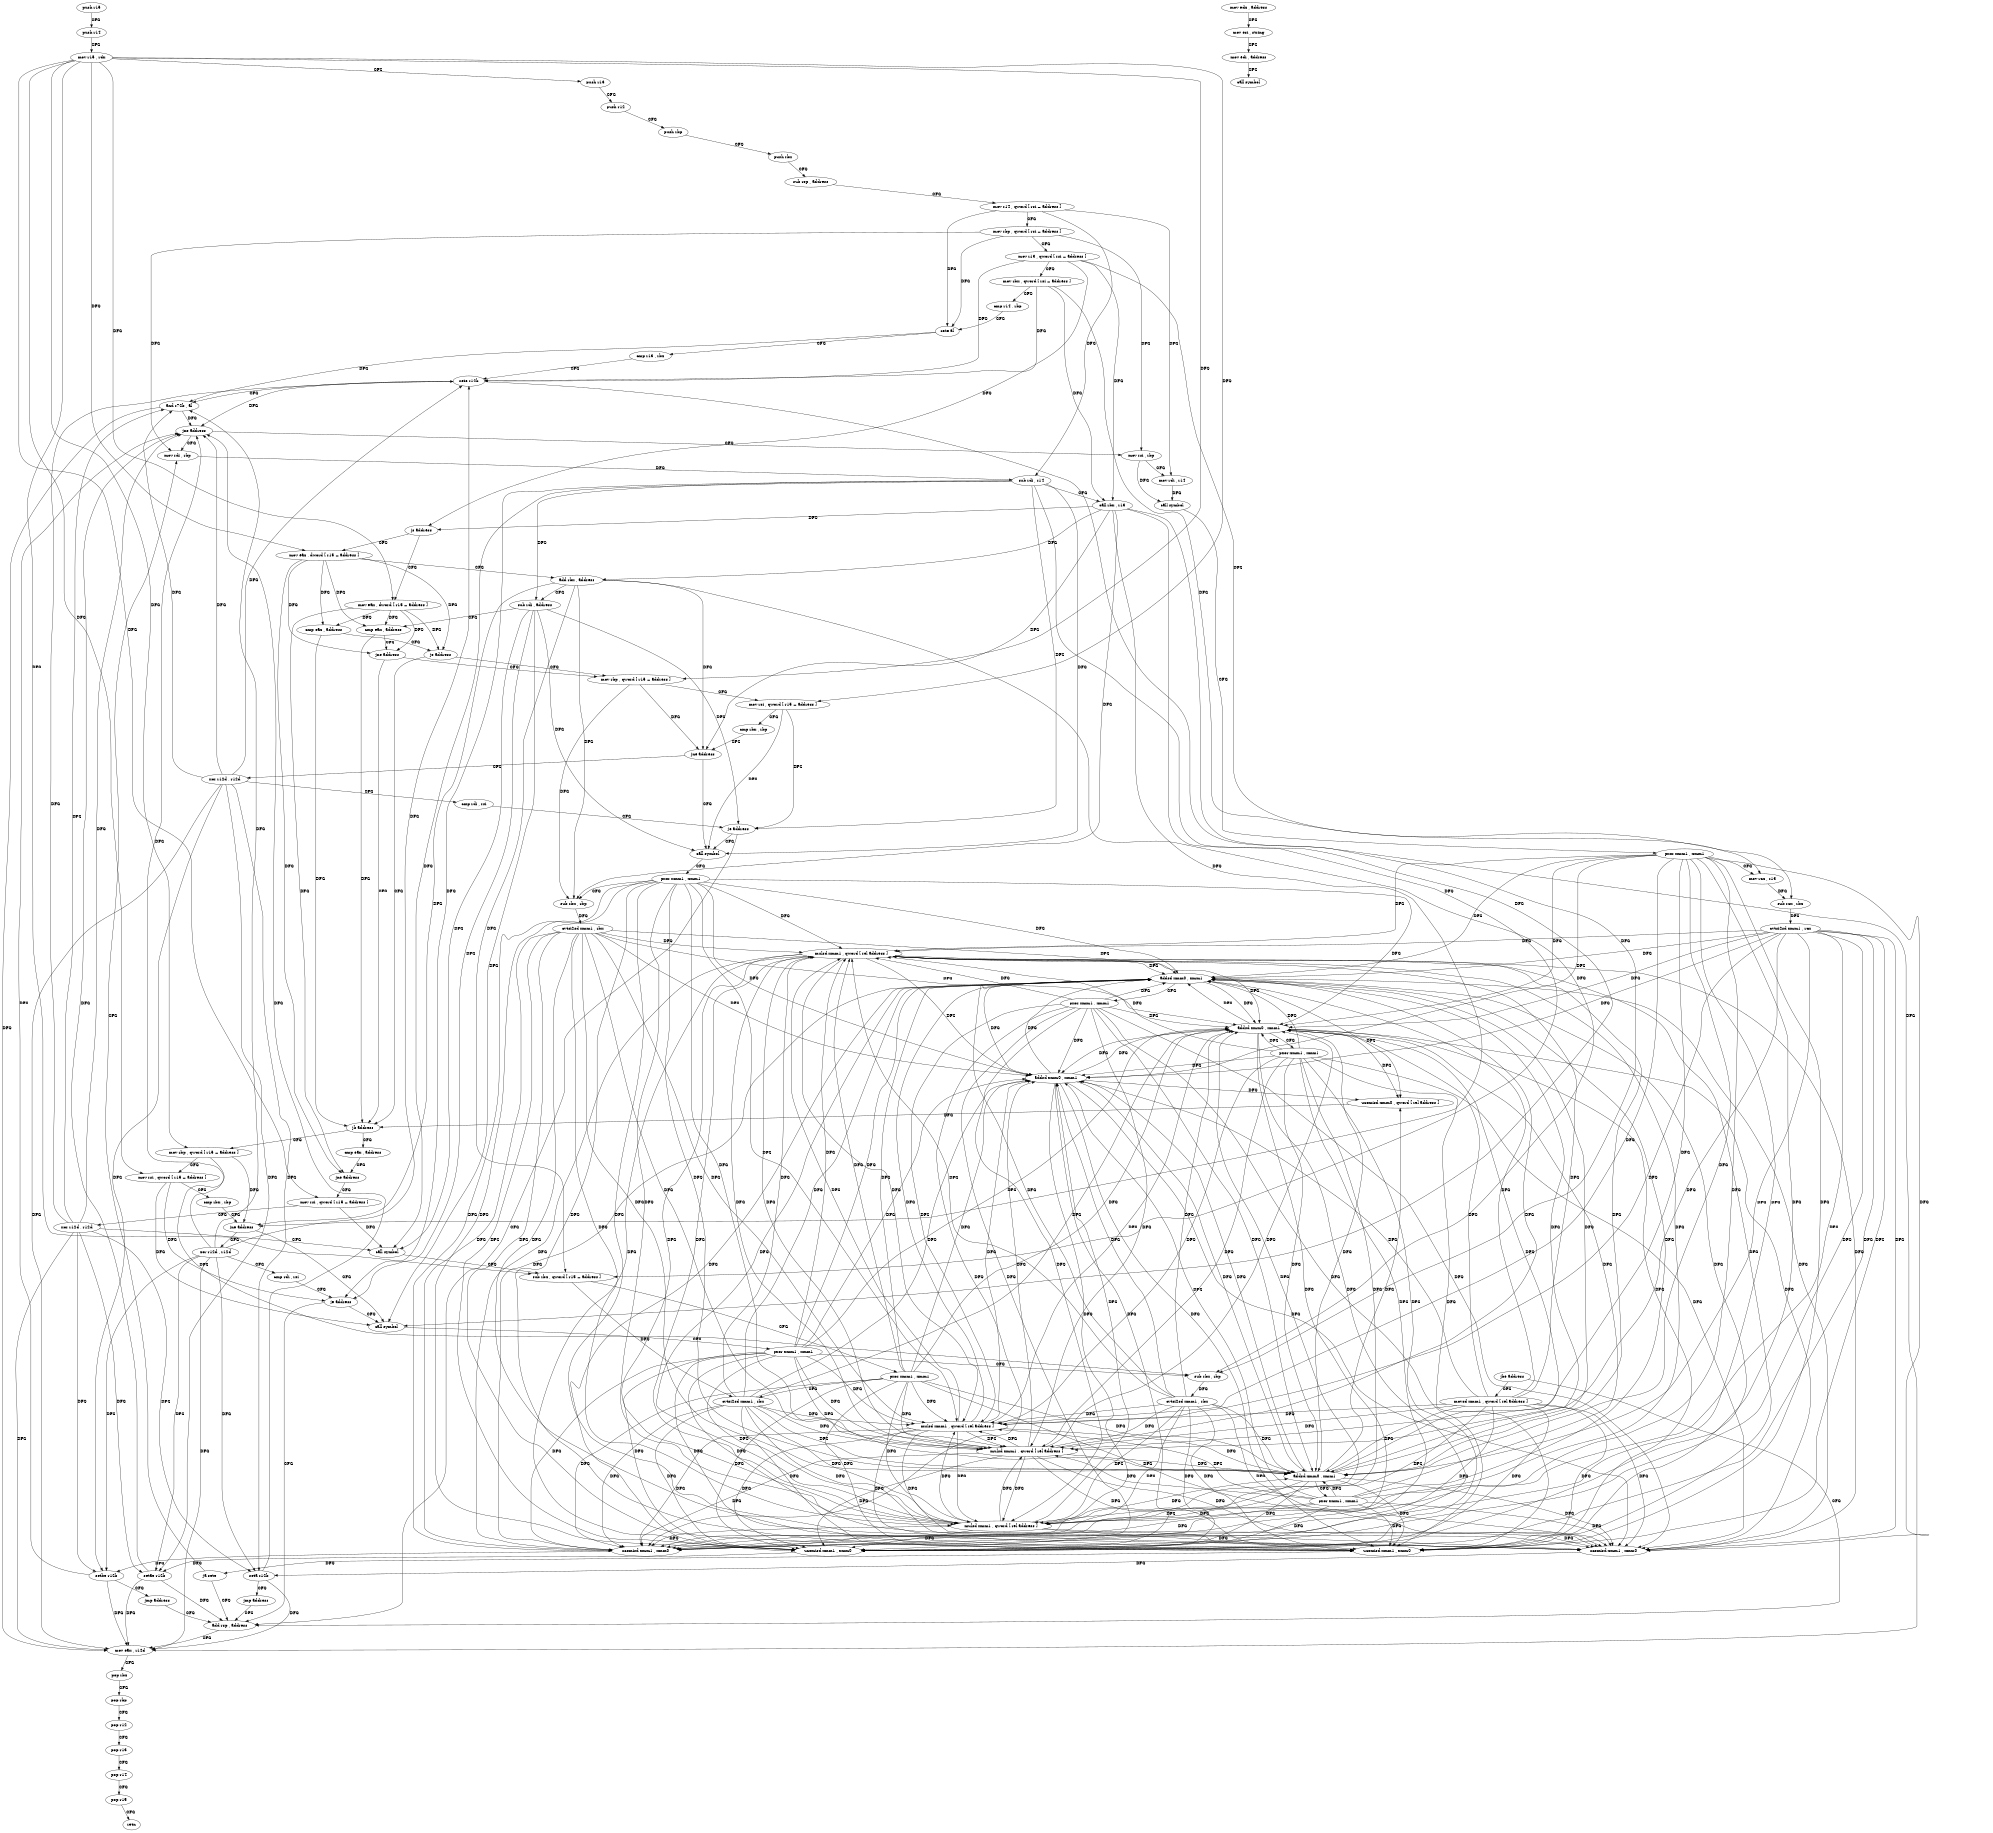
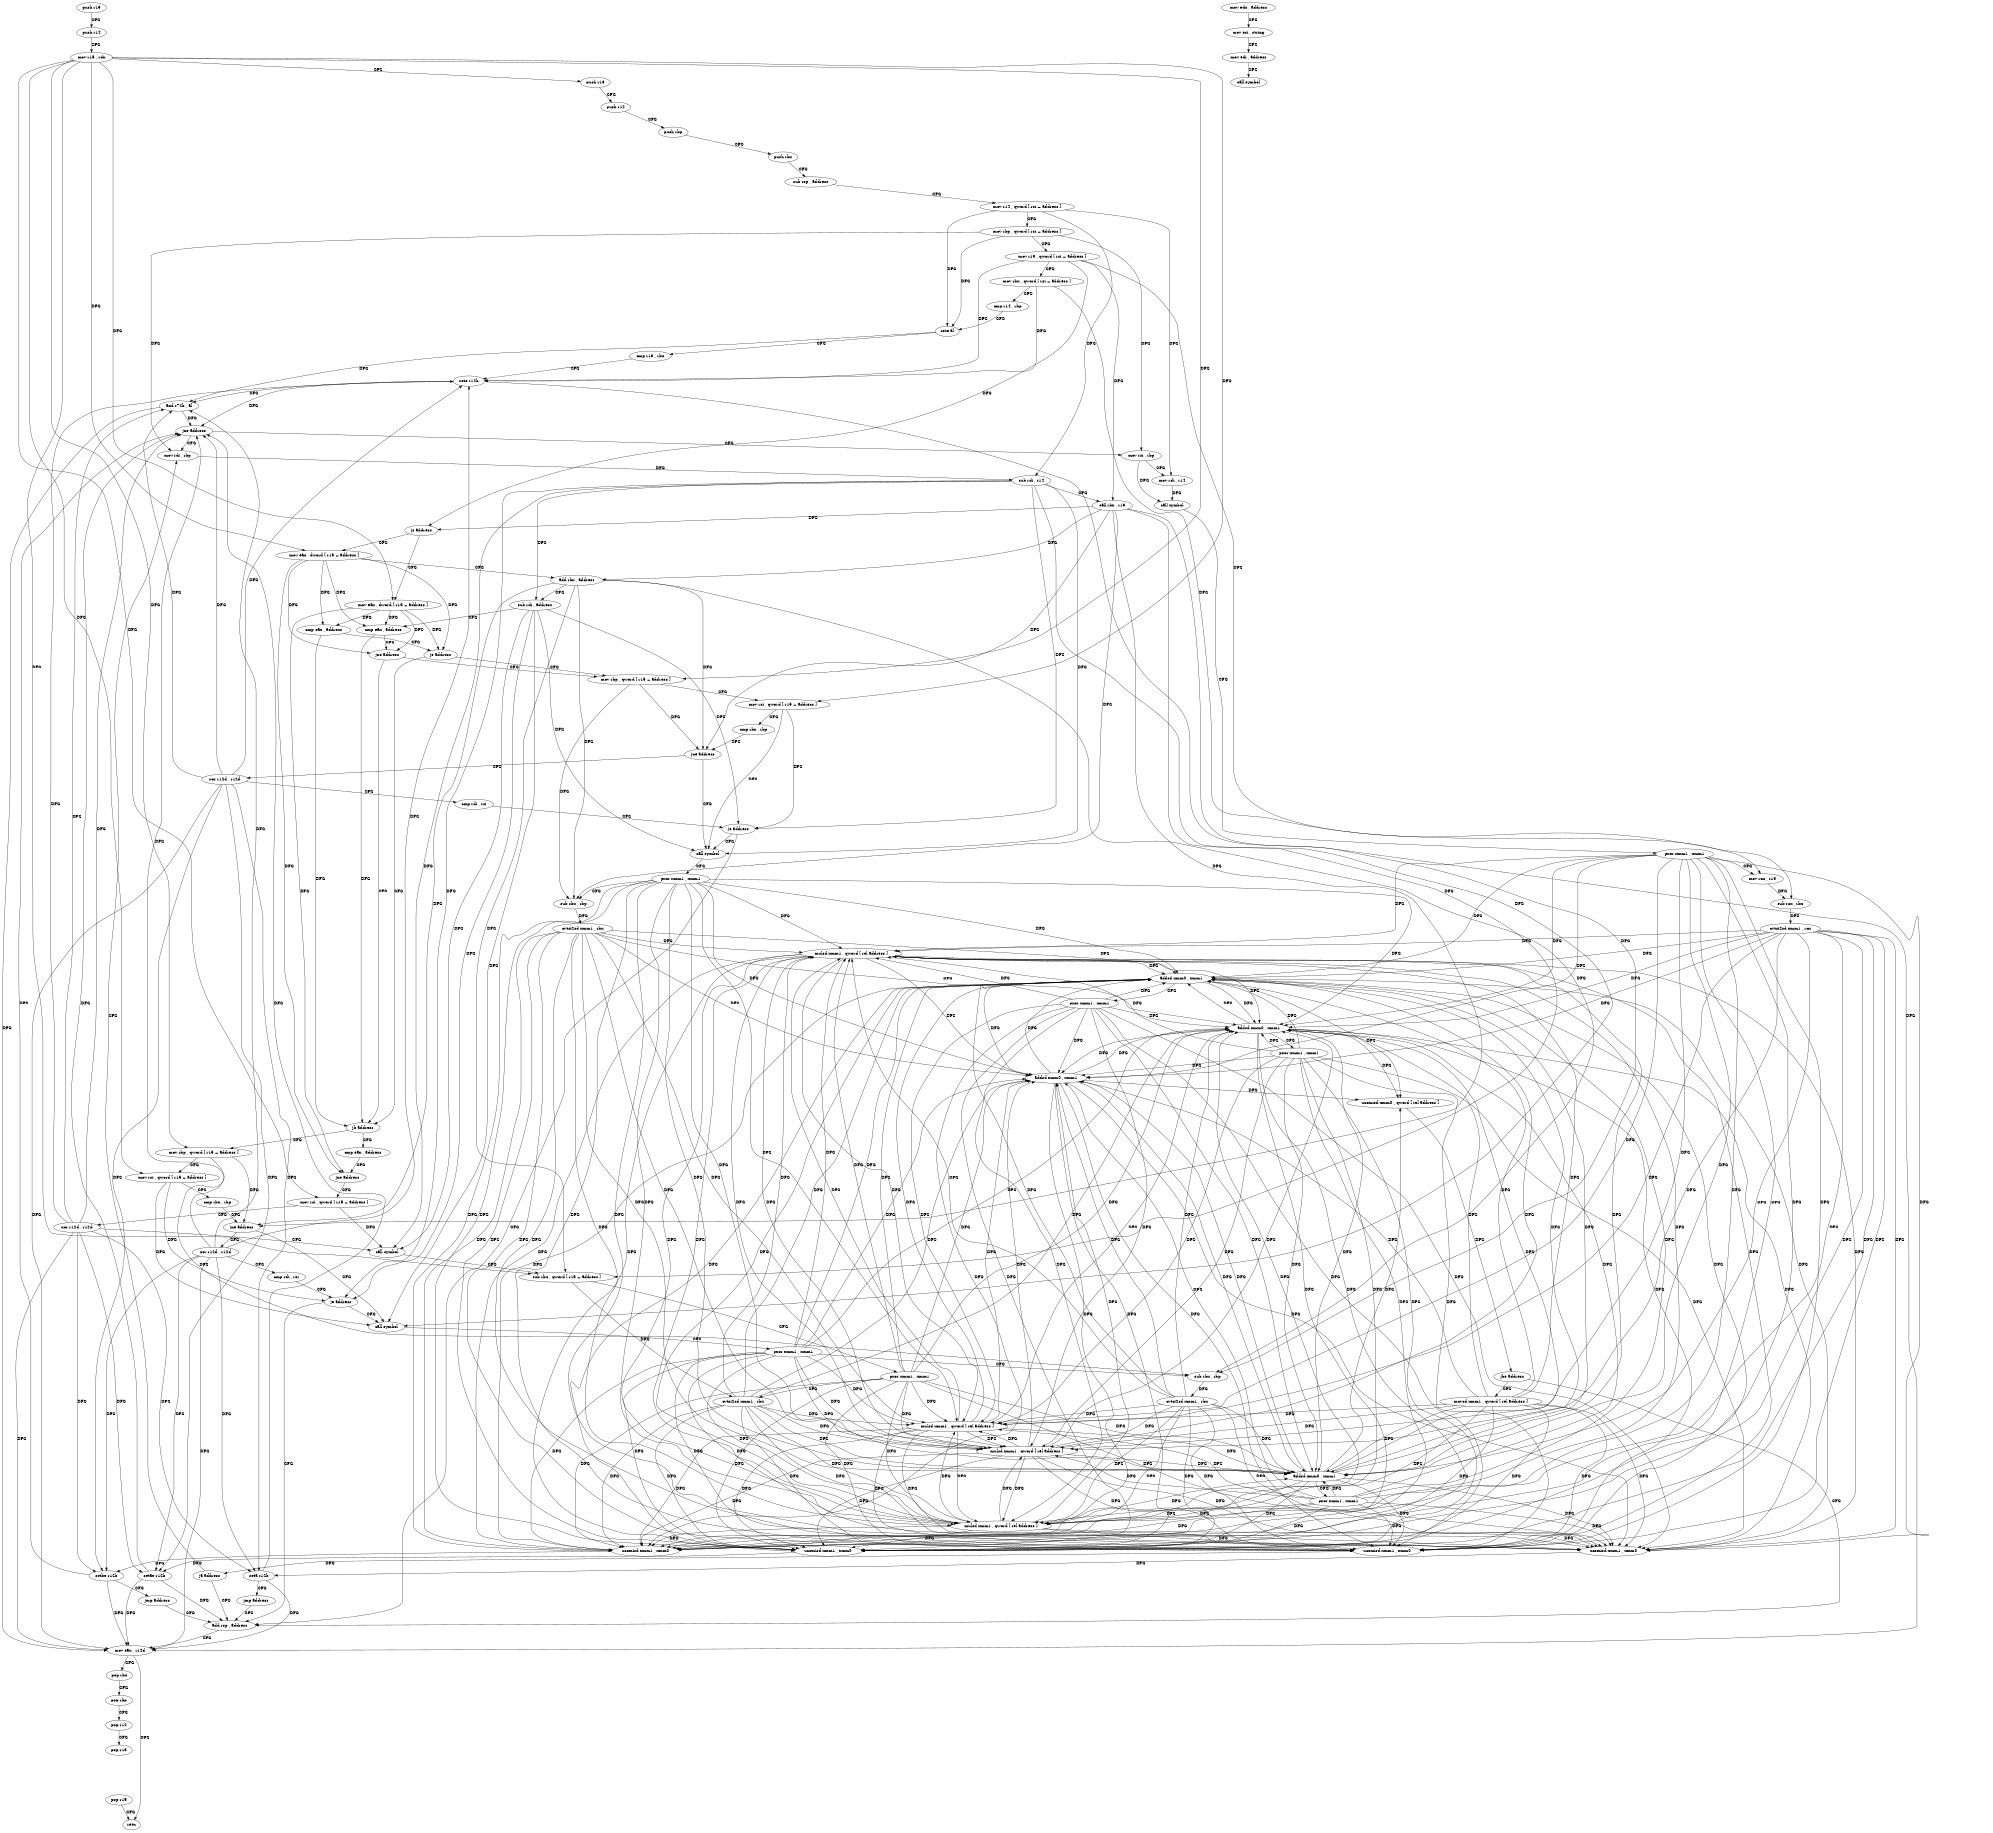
edge "mov rbx , qword [ rsi + address ]" -> "call rbx , r13": removed, label "DFG"
edge "ucomisd xmm0 , qword [ rel address ]" -> "jb address": now "ucomisd xmm0 , qword [ rel address ]" -> "jbe address"
node "ja sete": label "ja sete" -> "ja address"
edge "mov eax , r12d" -> "retn": added, label "DFG"
node "pop r14": removed
